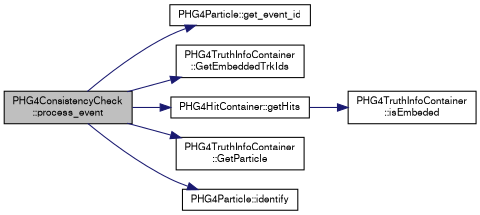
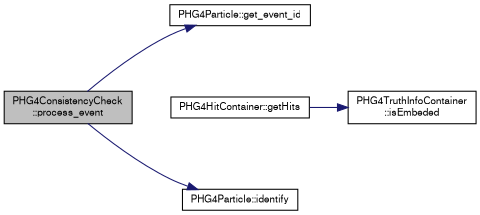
node "PHG4TruthInfoContainer ::GetEmbeddedTrkIds": removed
edge "PHG4ConsistencyCheck ::process_event" -> "PHG4HitContainer::getHits": removed
node "PHG4TruthInfoContainer ::GetParticle": removed
